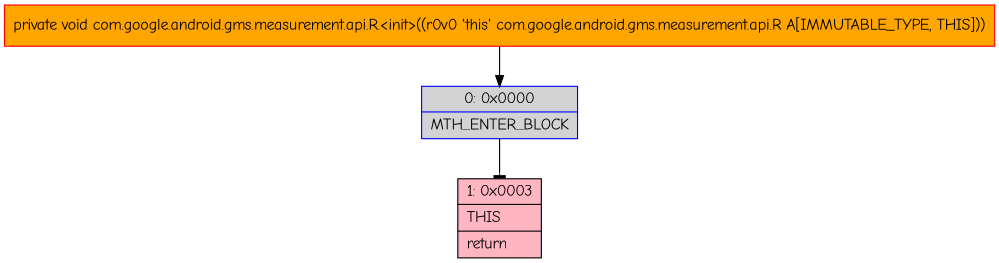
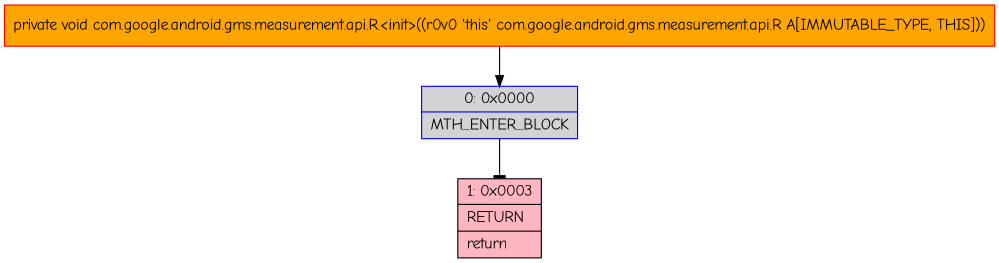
node "1: 0x0003": text "THIS" -> "RETURN"
